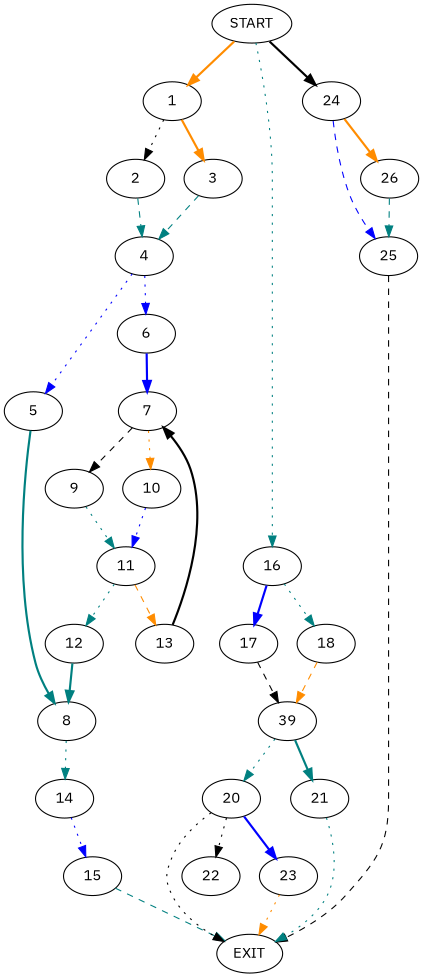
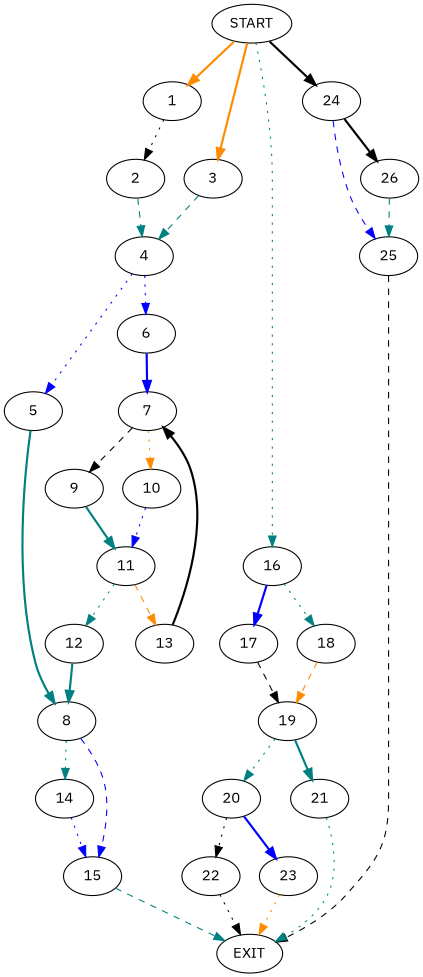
edge "1" -> "3": now "START" -> "3"
edge "24" -> "26": color darkorange -> black
edge "9" -> "11": style dotted -> bold
node "39": label "39" -> "19"
edge "8" -> "15": added
edge "20" -> "EXIT": now "22" -> "EXIT"
